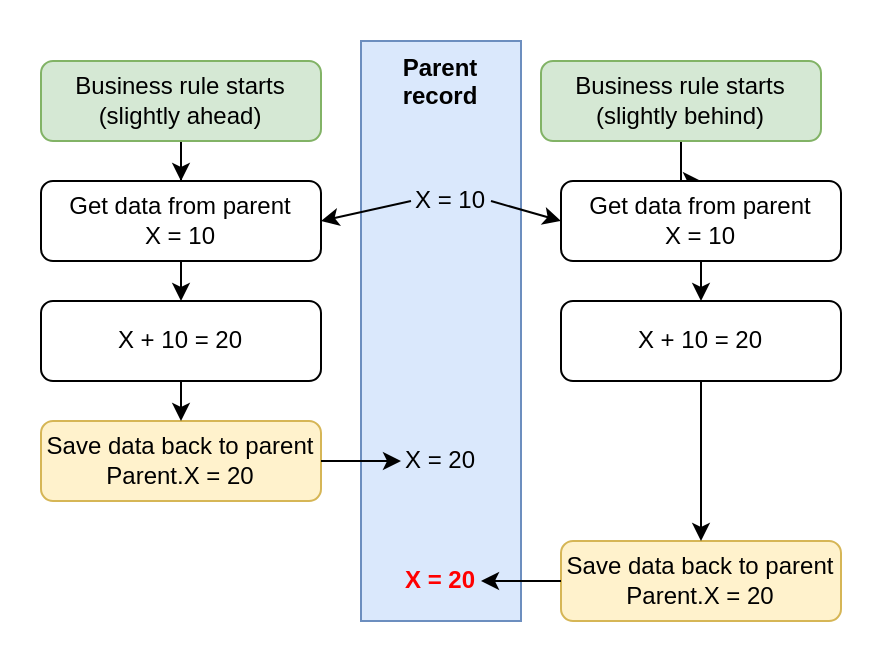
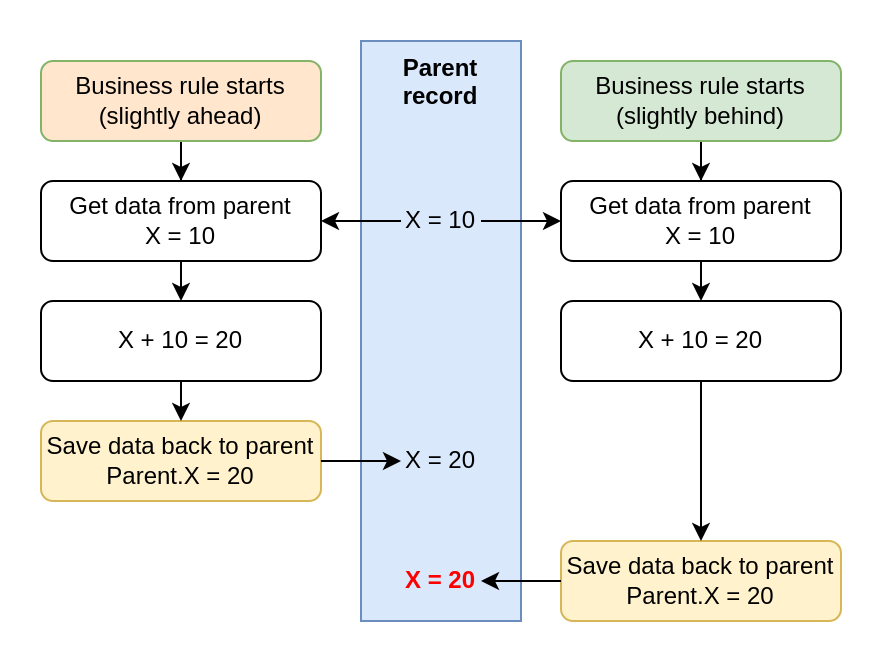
node "Business rule starts (slightly ahead)": fillcolor #d5e8d4 -> #ffe6cc
node "Business rule starts (slightly behind)": moved (681, 101) -> (701, 101)
node "X = 10": moved (451, 201) -> (441, 221)
